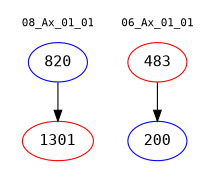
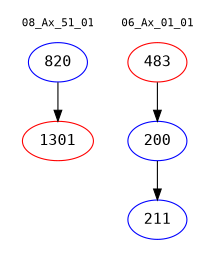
cluster "08_Ax_01_01": label "08_Ax_01_01" -> "08_Ax_51_01"
node "211": added
